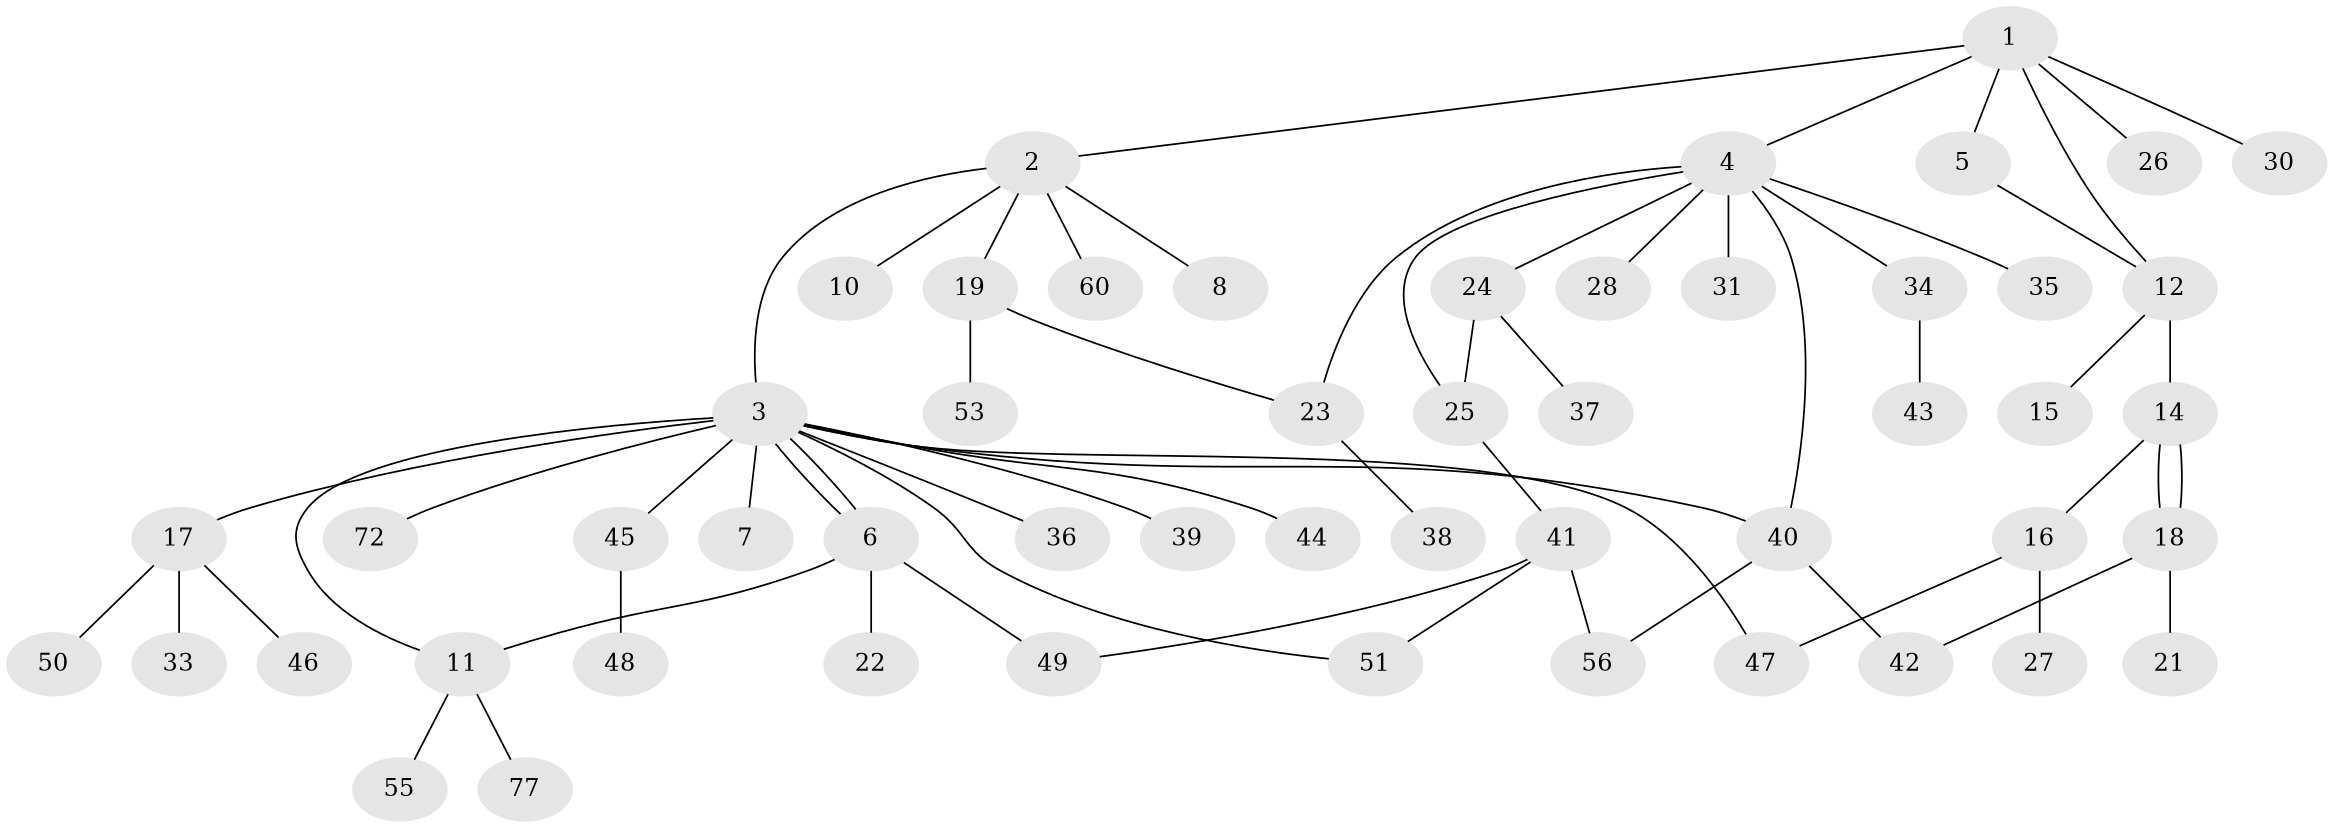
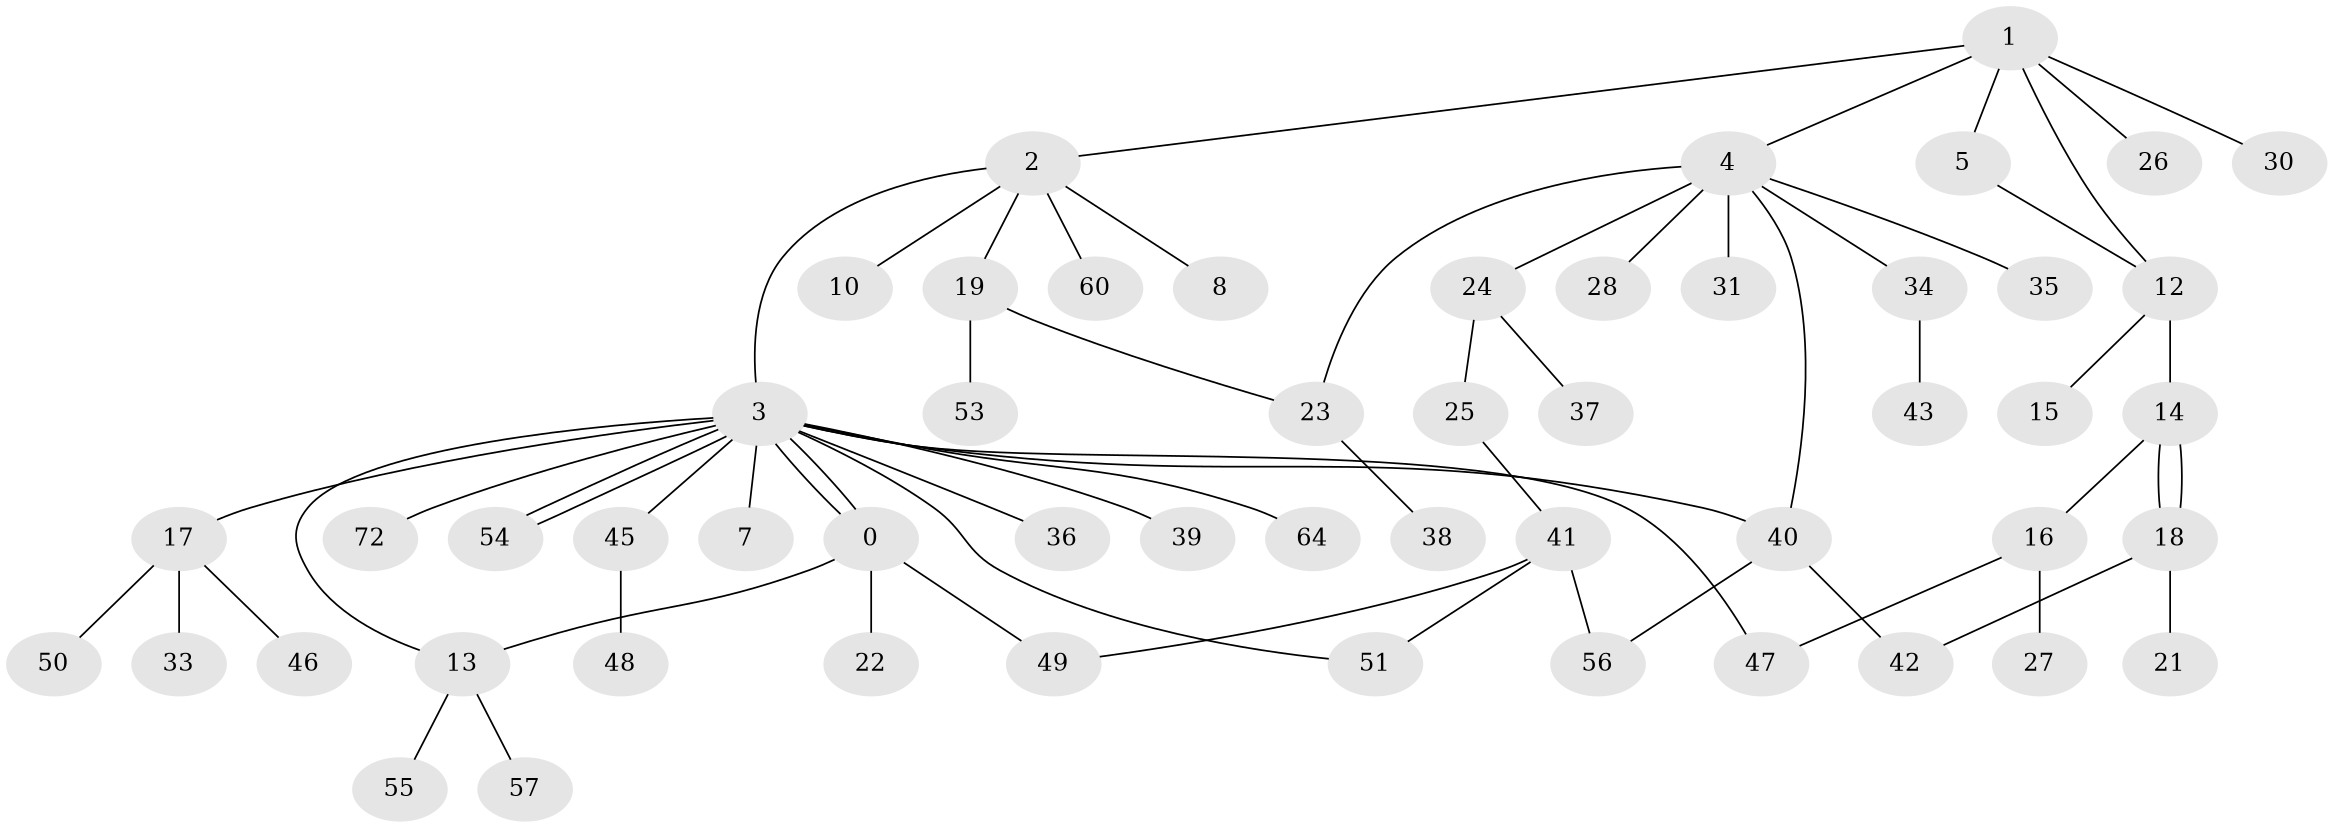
edge "4" -- "25": removed
node "54": added
node "6": label "6" -> "0"
node "44": label "44" -> "64"
node "11": label "11" -> "13"
node "77": label "77" -> "57"
